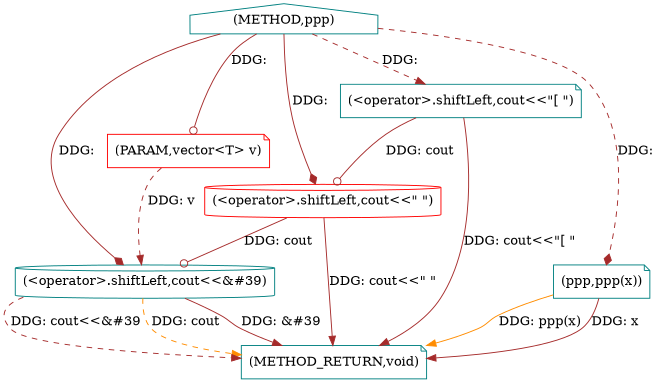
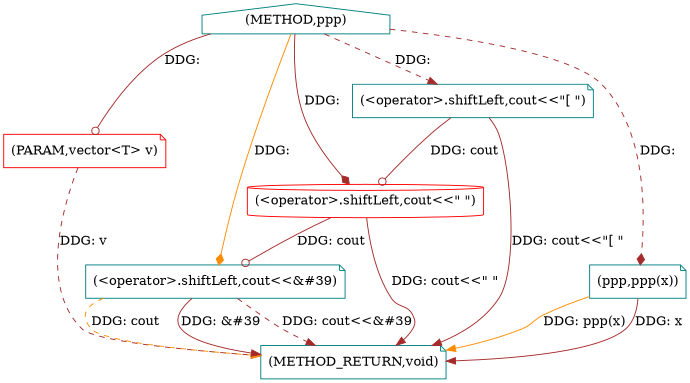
edge "(METHOD,ppp)" -> "(<operator>.shiftLeft,cout<<&#39)": color brown -> darkorange
edge "(PARAM,vector<T> v)" -> "(<operator>.shiftLeft,cout<<&#39)": now "(PARAM,vector<T> v)" -> "(METHOD_RETURN,void)"
node "(<operator>.shiftLeft,cout<<&#39)": shape cylinder -> note
